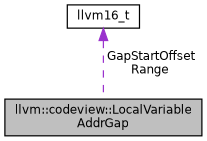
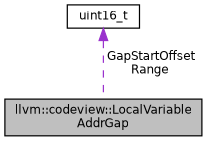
node "llvm16_t": label "llvm16_t" -> "uint16_t"
